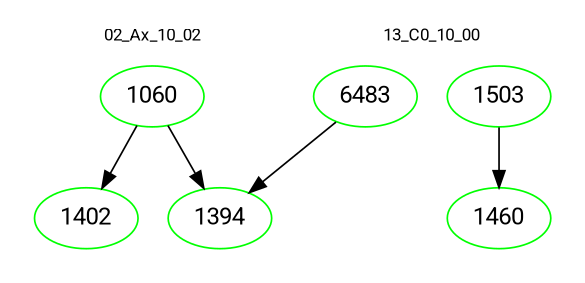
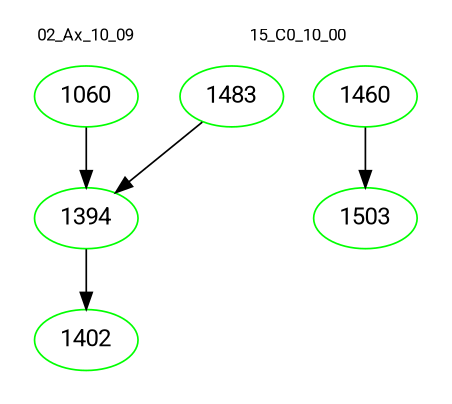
cluster "02_Ax_10_02": label "02_Ax_10_02" -> "02_Ax_10_09"
cluster "13_C0_10_00": label "13_C0_10_00" -> "15_C0_10_00"
node "6483": label "6483" -> "1483"
edge "1060" -> "1402": now "1394" -> "1402"
edge "1503" -> "1460": reversed
